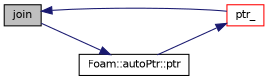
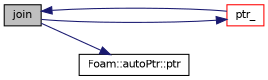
edge "Foam::autoPtr::ptr" -> "ptr_": now "join" -> "ptr_"
